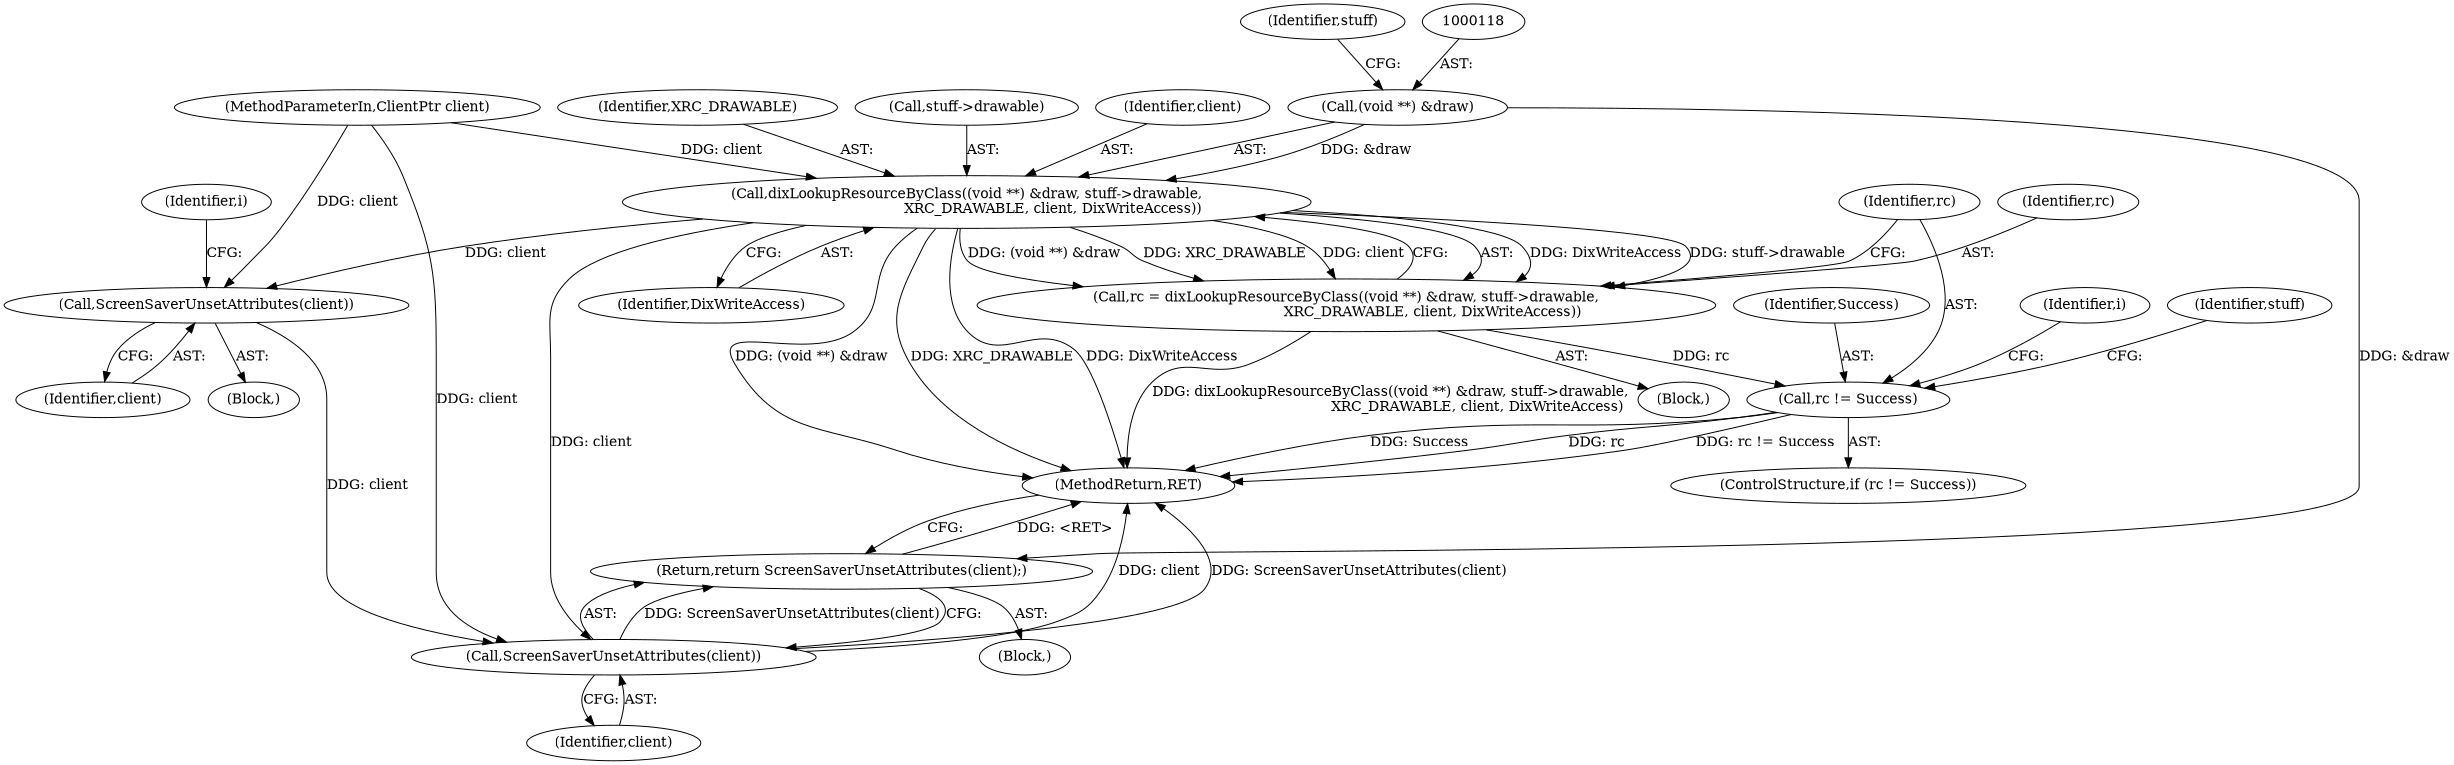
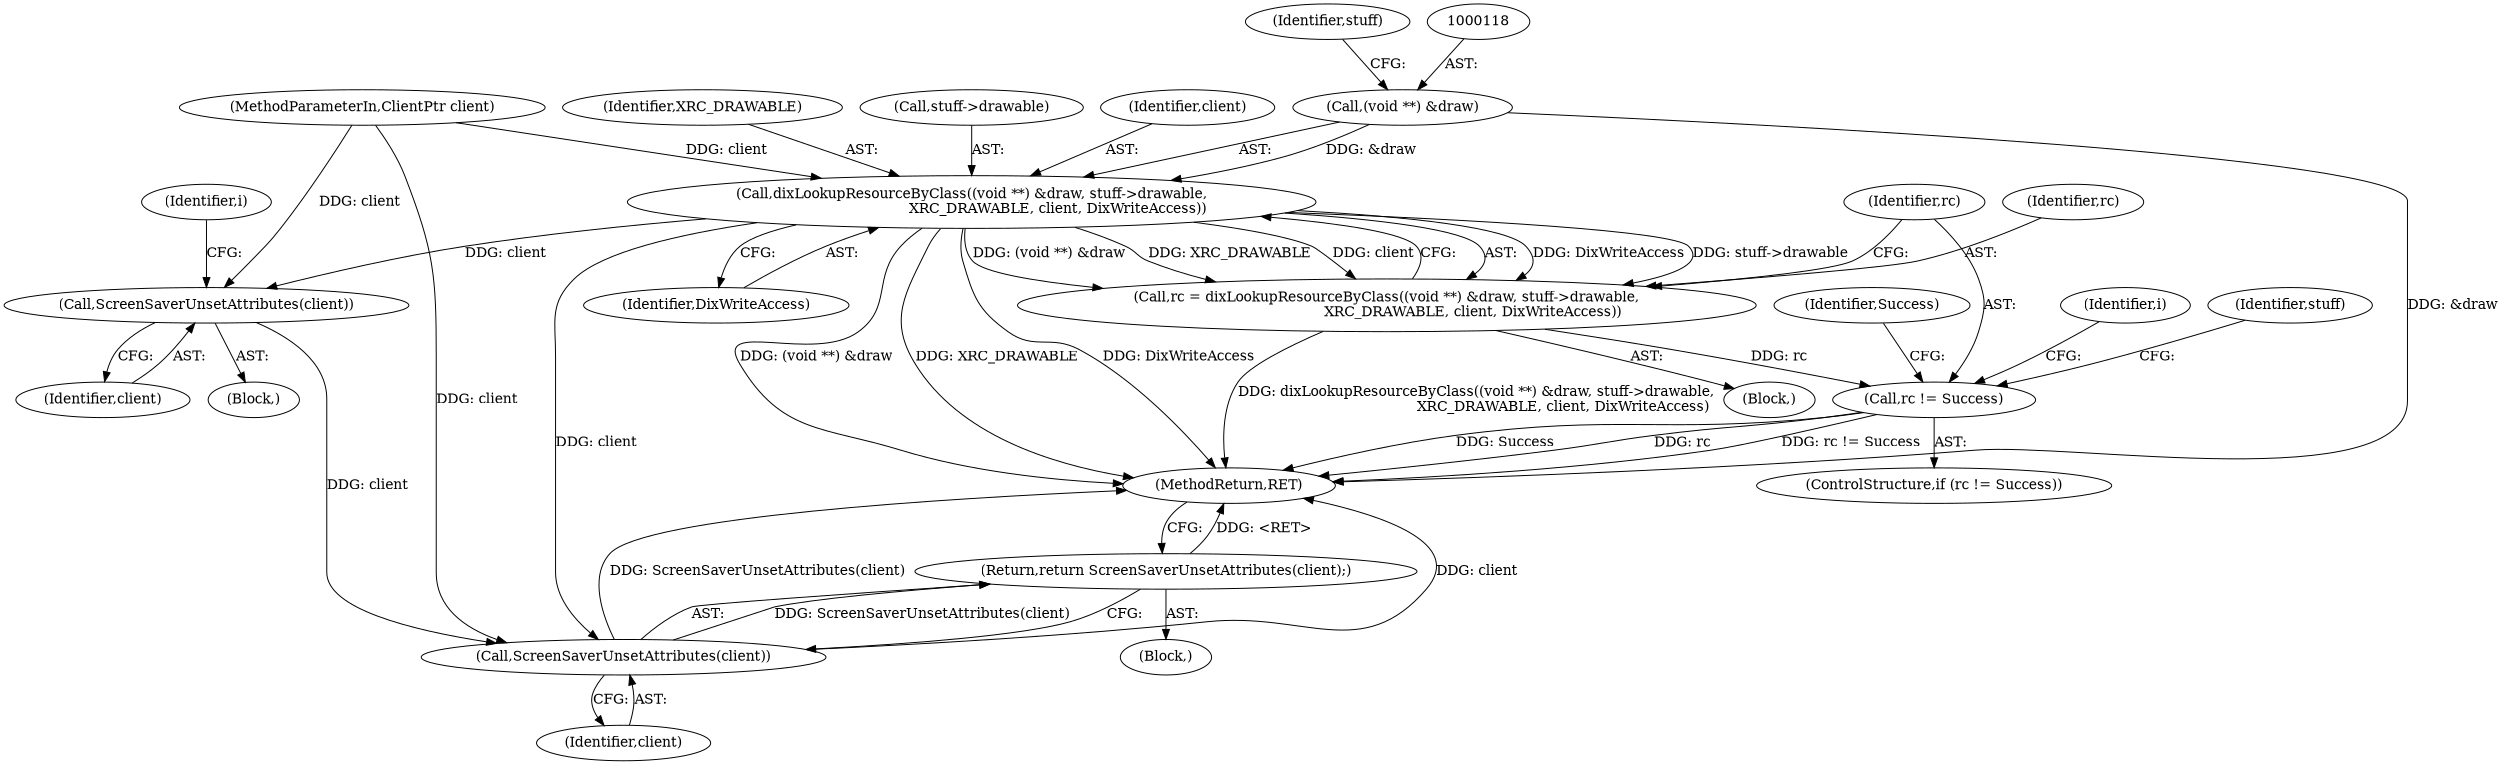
edge "(Identifier,Success)" -> "(Call,rc != Success)": label "AST: " -> "CFG: "
edge "(Call,(void **) &draw)" -> "(Return,return ScreenSaverUnsetAttributes(client);)": now "(Call,(void **) &draw)" -> "(MethodReturn,RET)"
